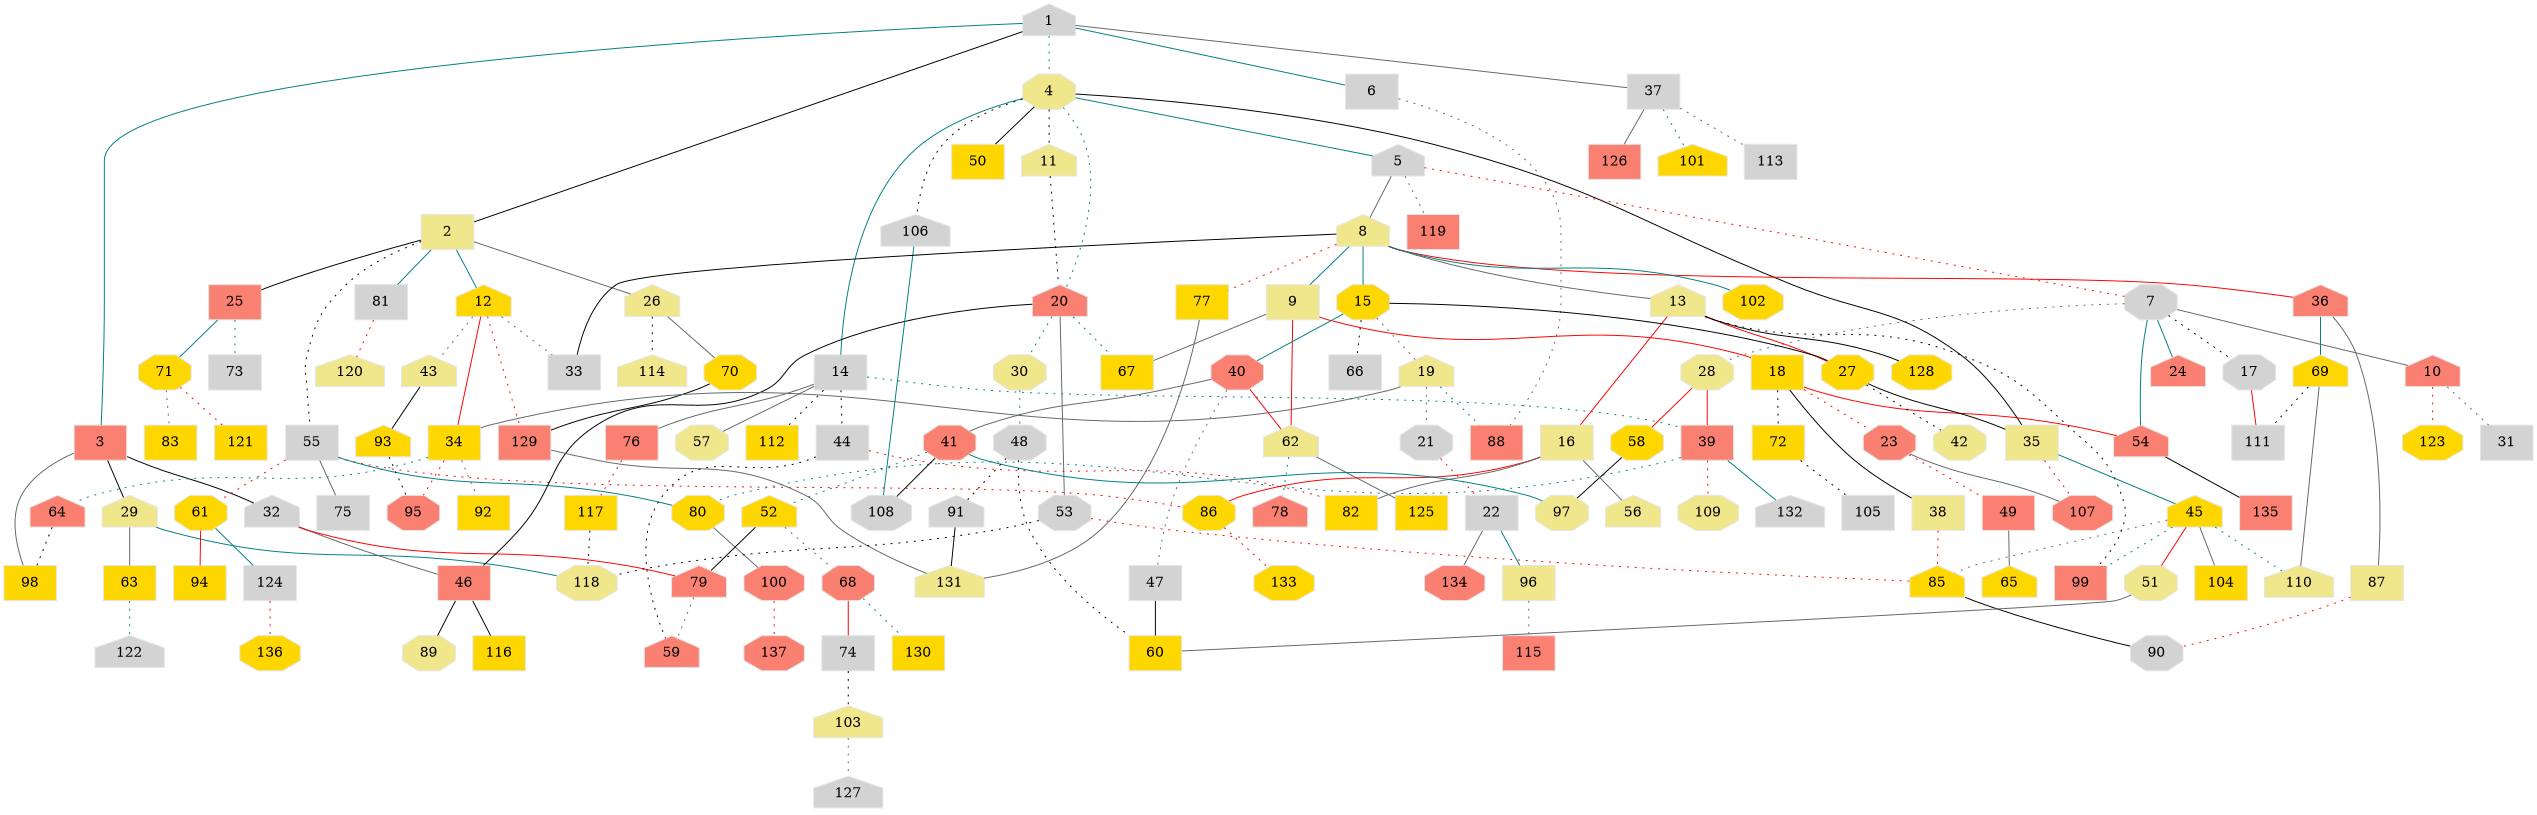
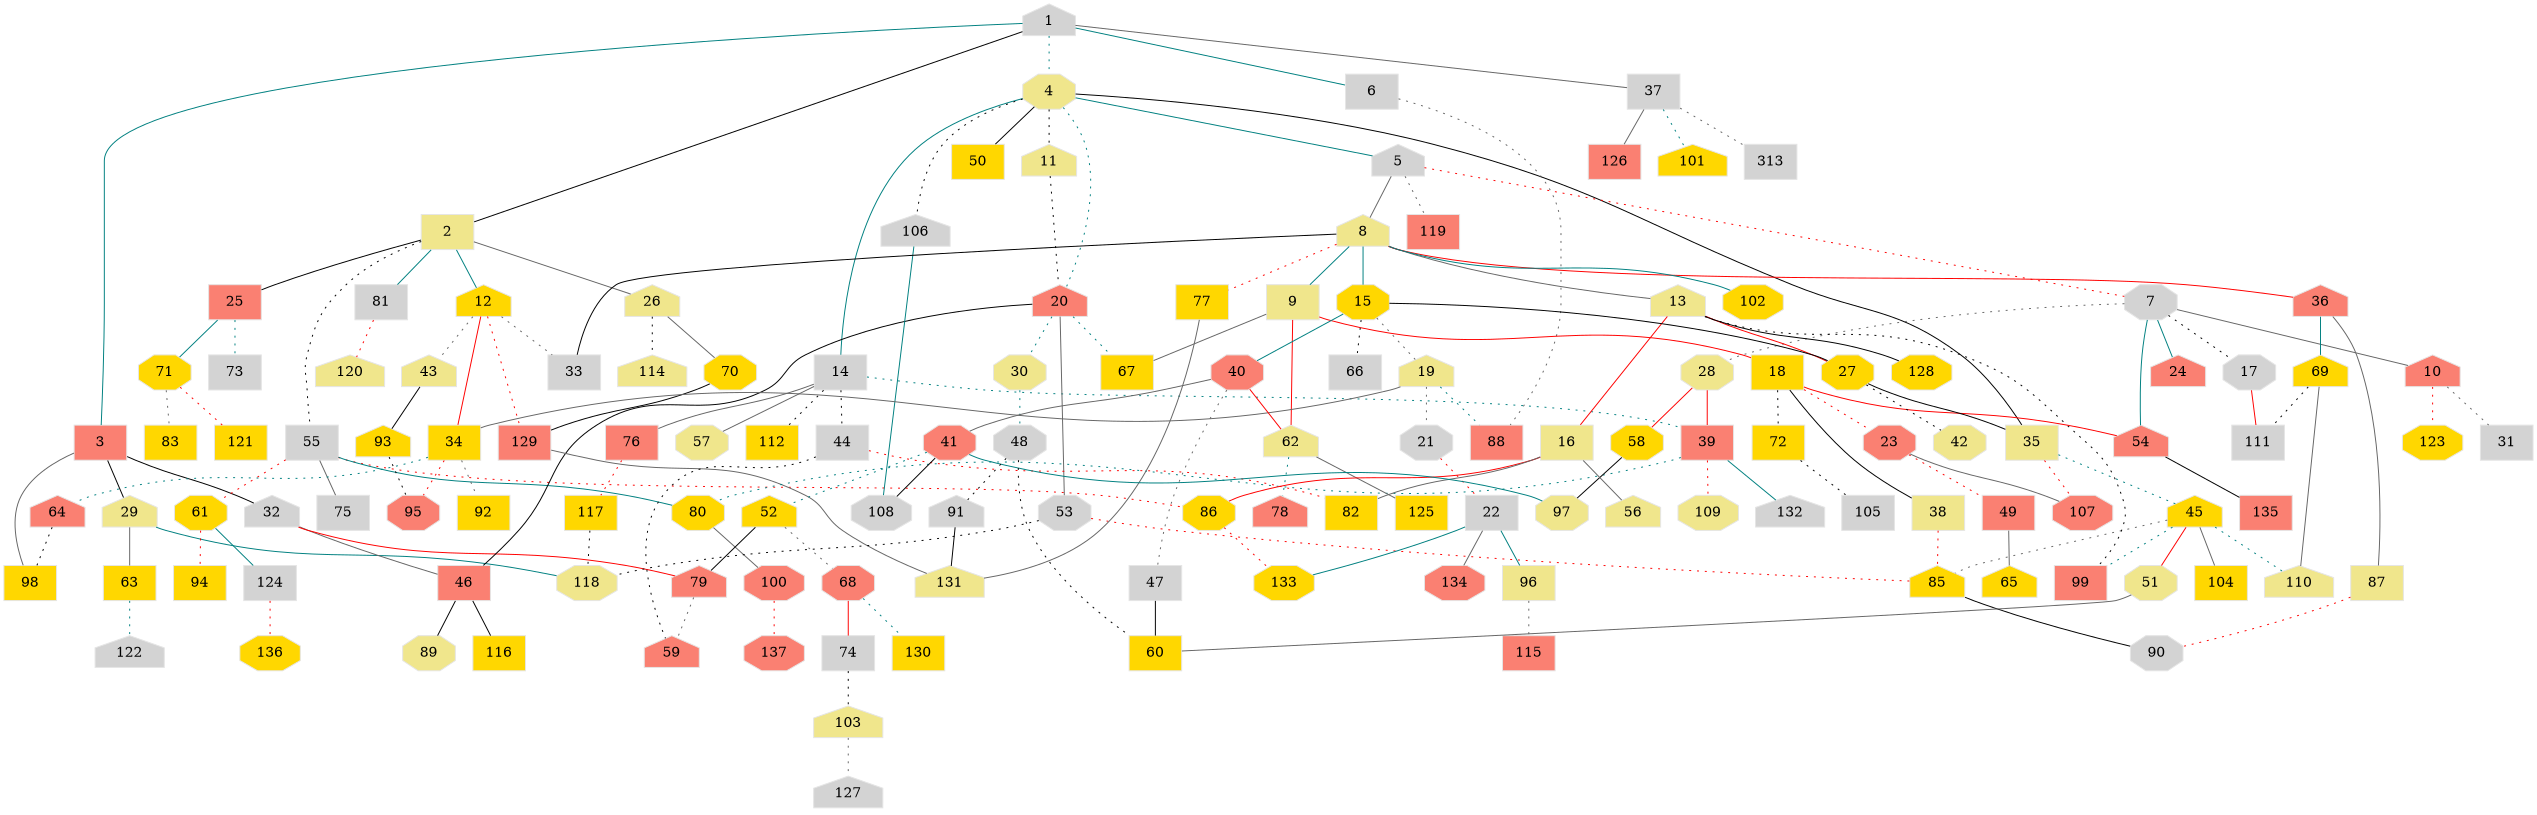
node "113": label "113" -> "313"
edge "35" -- "45": style solid -> dotted
edge "61" -- "94": style solid -> dotted
edge "22" -- "133": added
